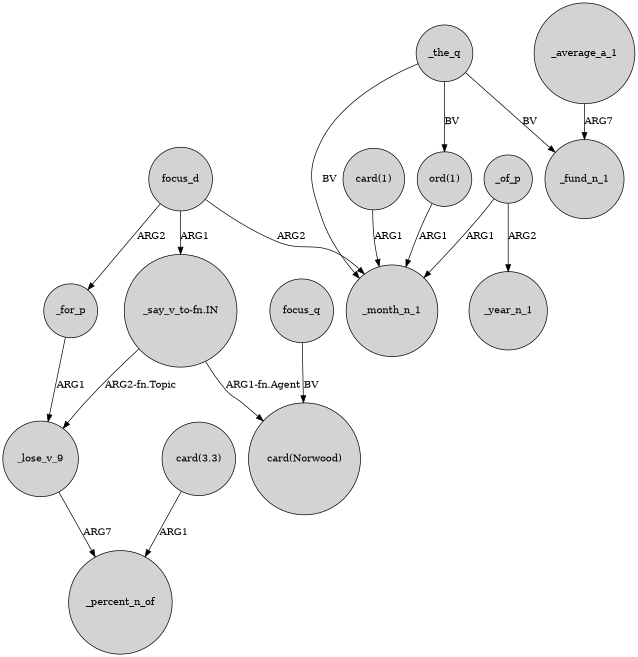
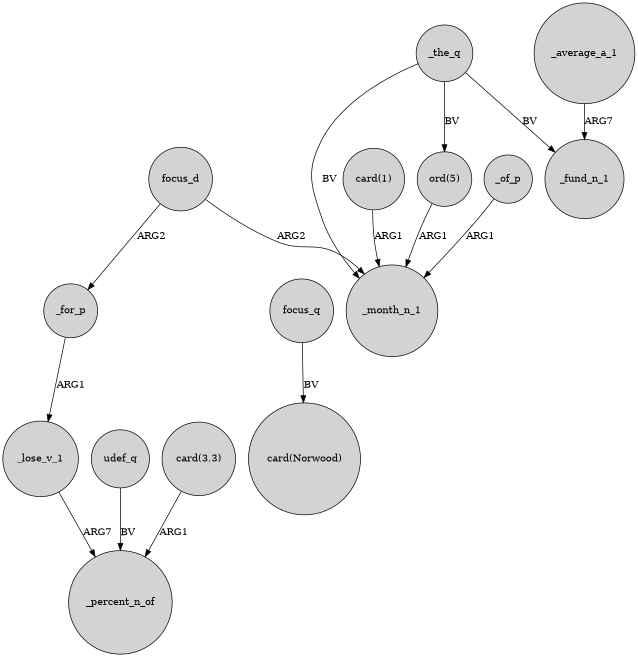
node "ord(1)": label "ord(1)" -> "ord(5)"
node "_say_v_to-fn.IN": removed
node "_year_n_1": removed
node "_lose_v_9": label "_lose_v_9" -> "_lose_v_1"
node "udef_q": added
